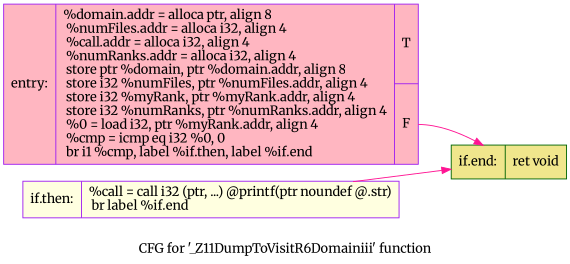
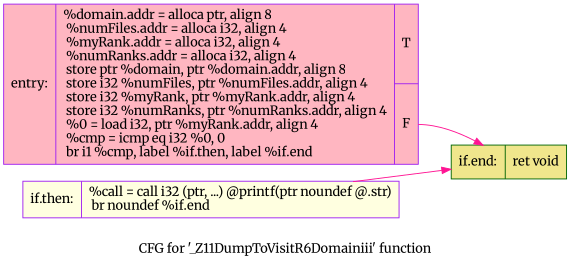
node "entry:": text "%call.addr = alloca i32, align 4" -> "%myRank.addr = alloca i32, align 4"
node "if.then:": text "br label %if.end" -> "br noundef %if.end"
